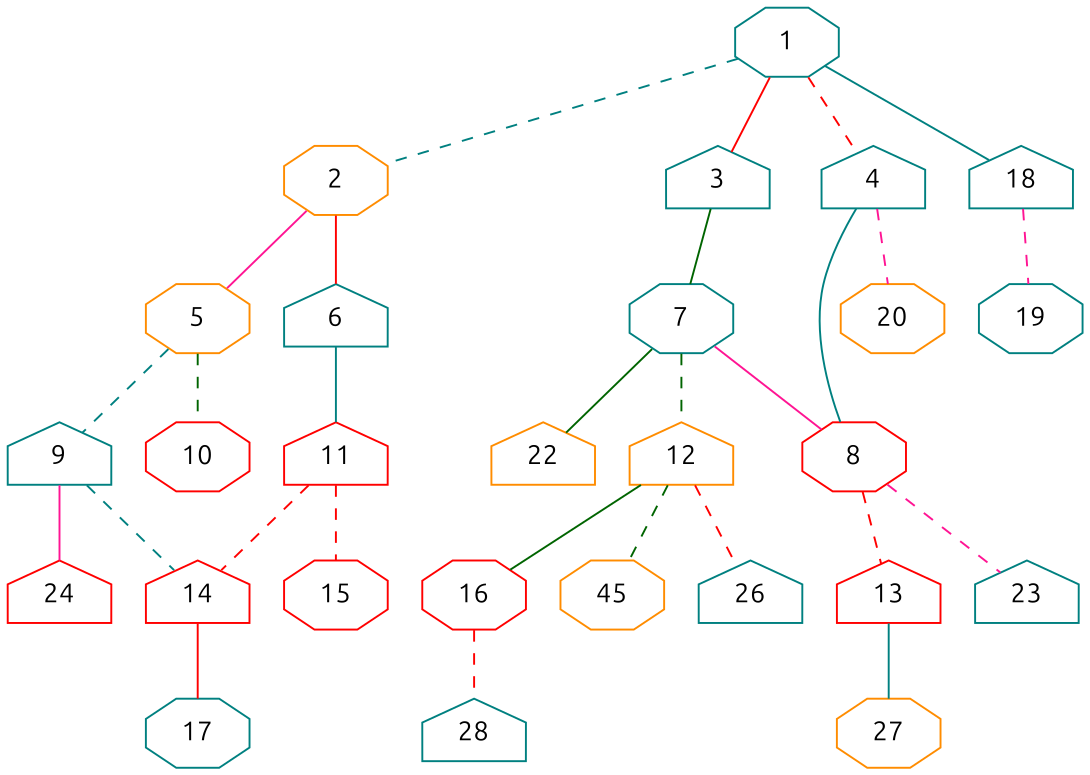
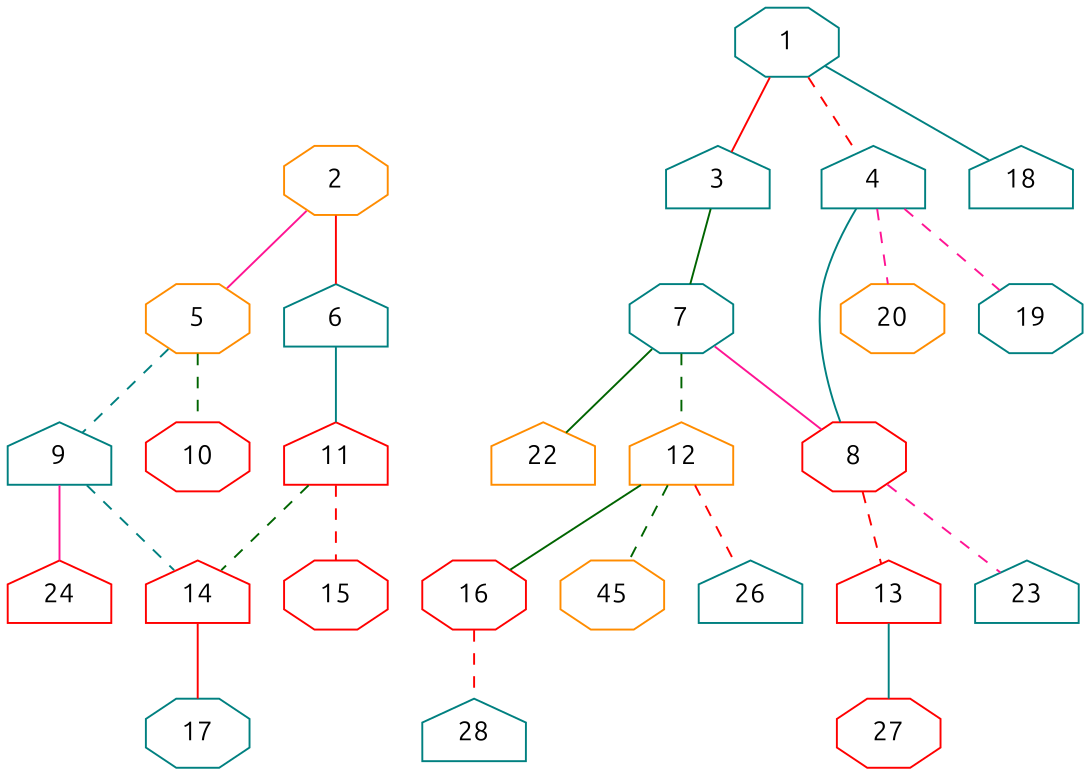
edge "1" -- "2": removed
edge "18" -- "19": now "4" -- "19"
edge "11" -- "14": color red -> darkgreen
node "27": color darkorange -> red
